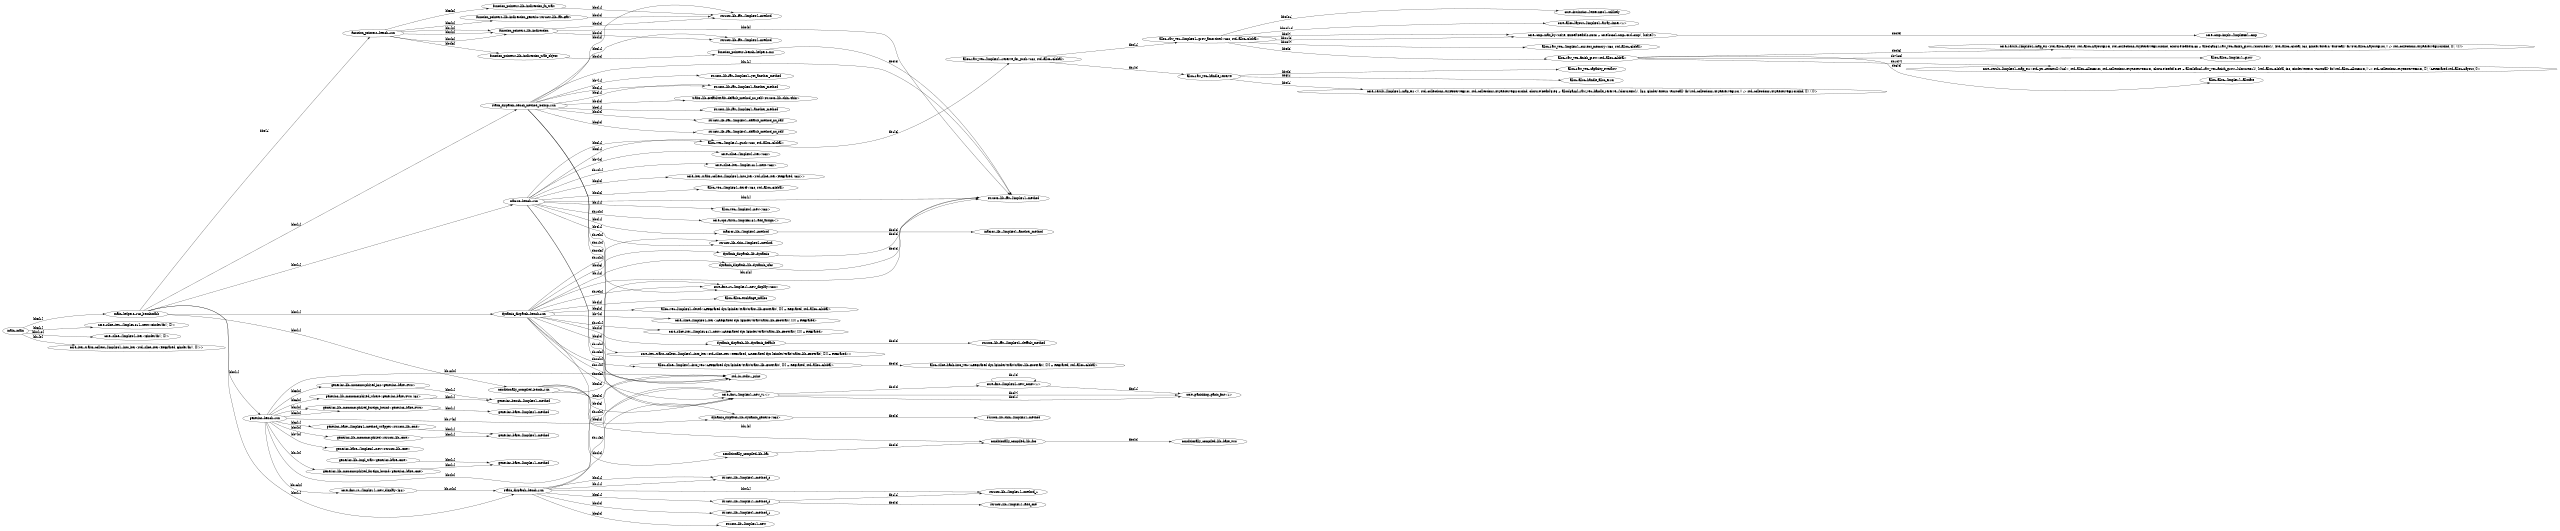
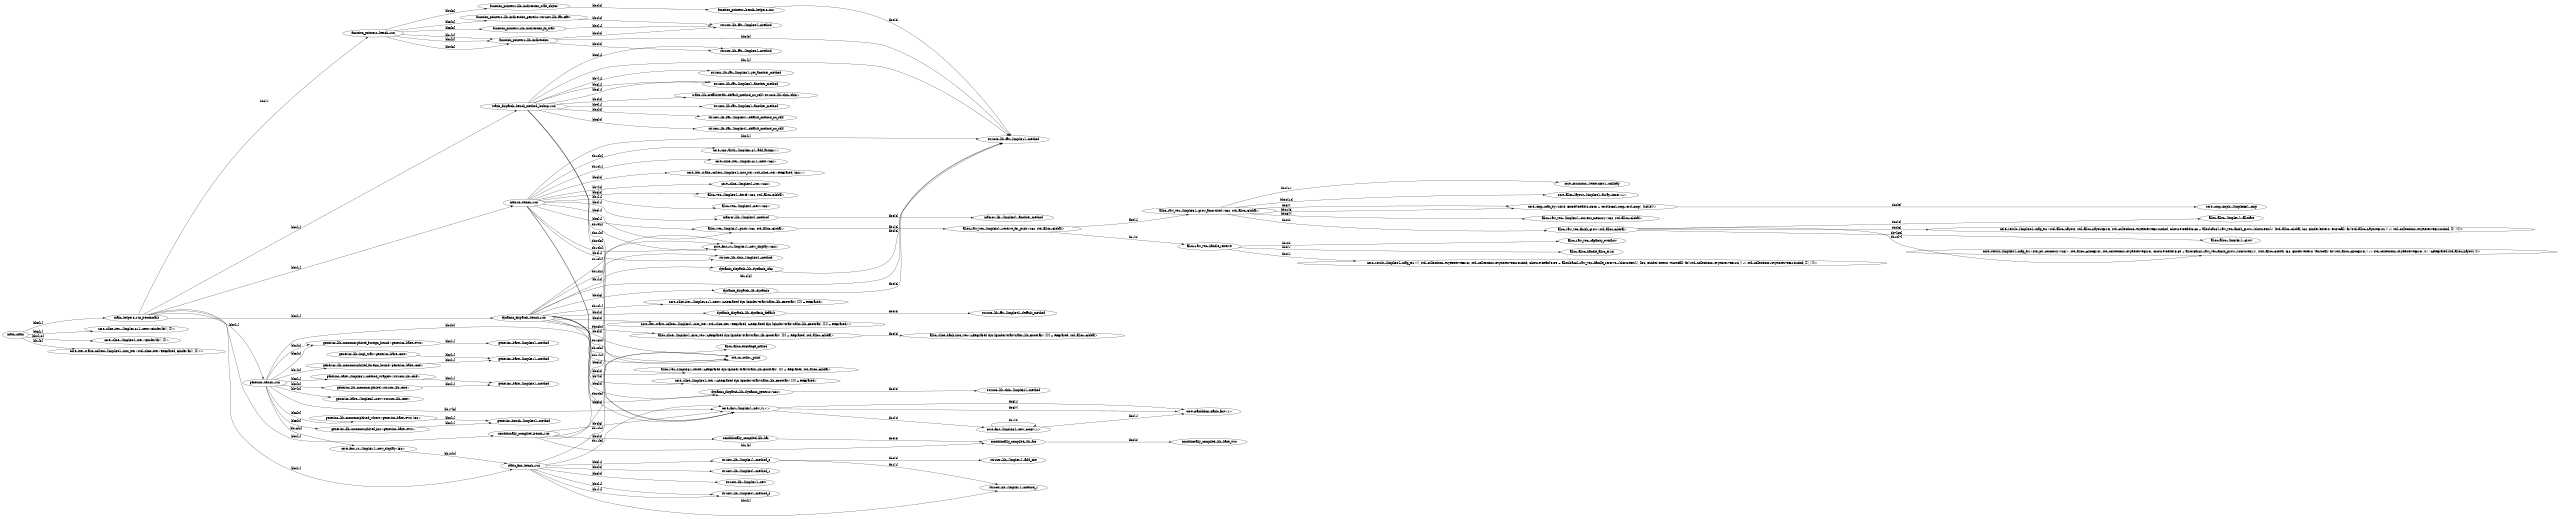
edge "static_dispatch::bench_method_lookup::run" -> "structs::lib::fat::{impl#0}::method": removed, label "bb0[2]"
edge "macros::bench::run" -> "core::fmt::rt::{impl#1}::new_display<u32>": added, label "bb14[2]"
edge "generics::bench::run" -> "std::io::stdio::_print": removed, label "bb18[0]"
node "static_dispatch::bench::run": label "static_dispatch::bench::run" -> "static_fmt::bench::run"
